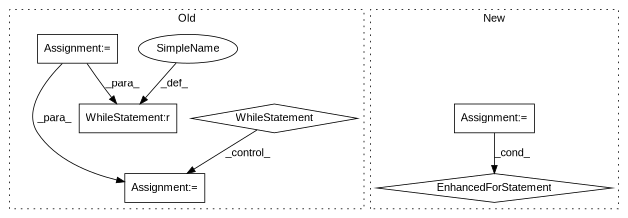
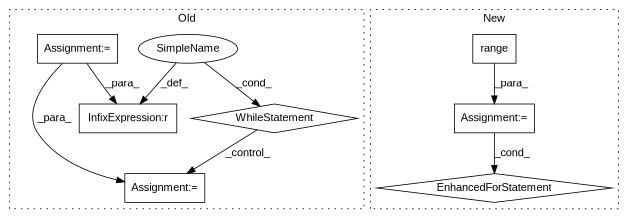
node "range": added
edge "SimpleName" -> "WhileStatement": added, label "_cond_"
node "WhileStatement:r": label "WhileStatement:r" -> "InfixExpression:r"
